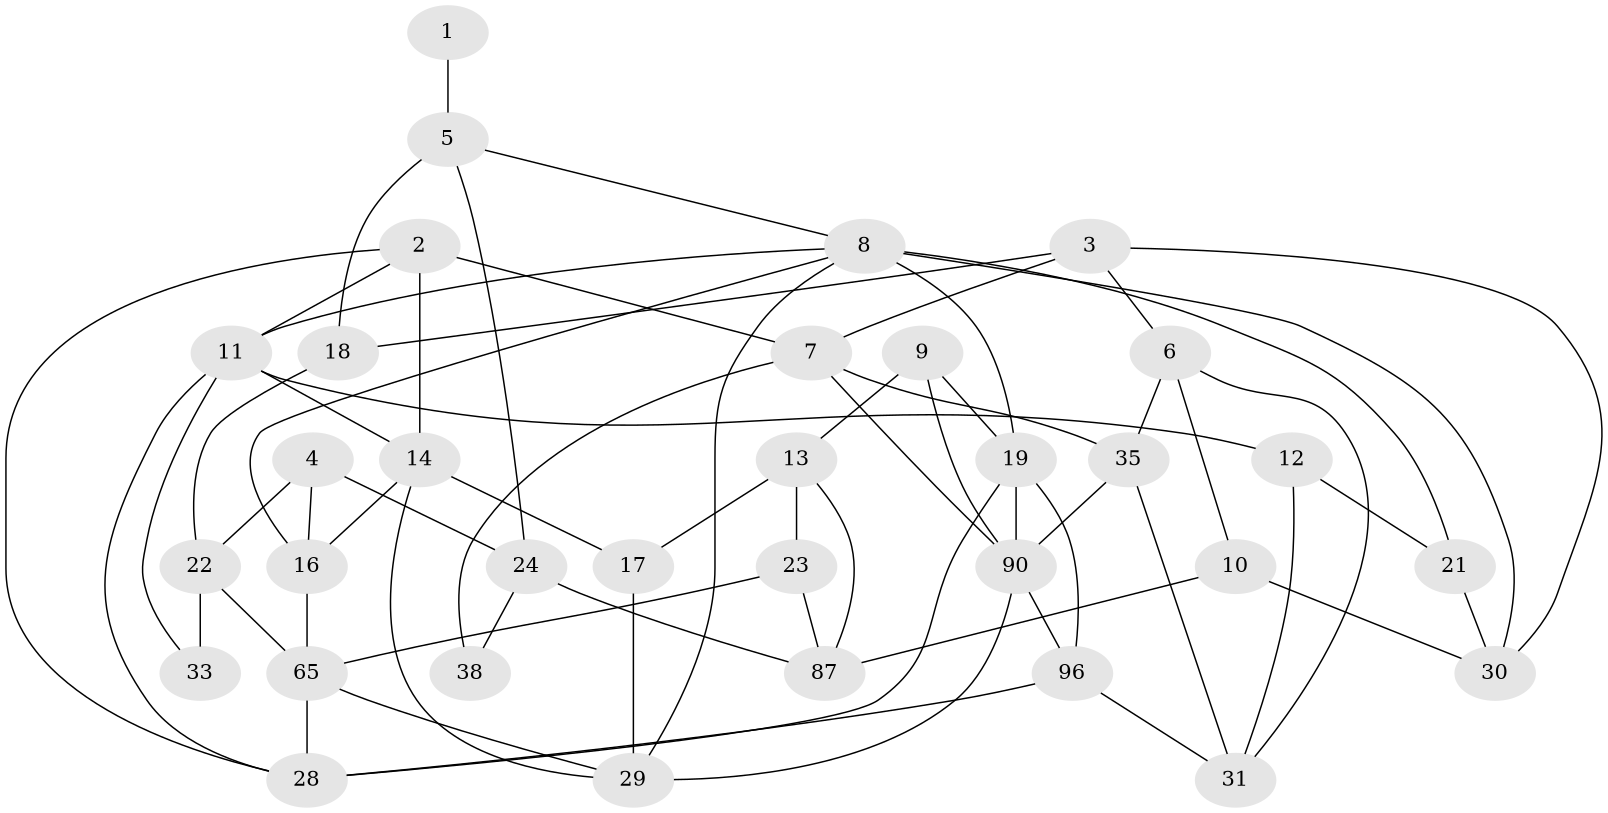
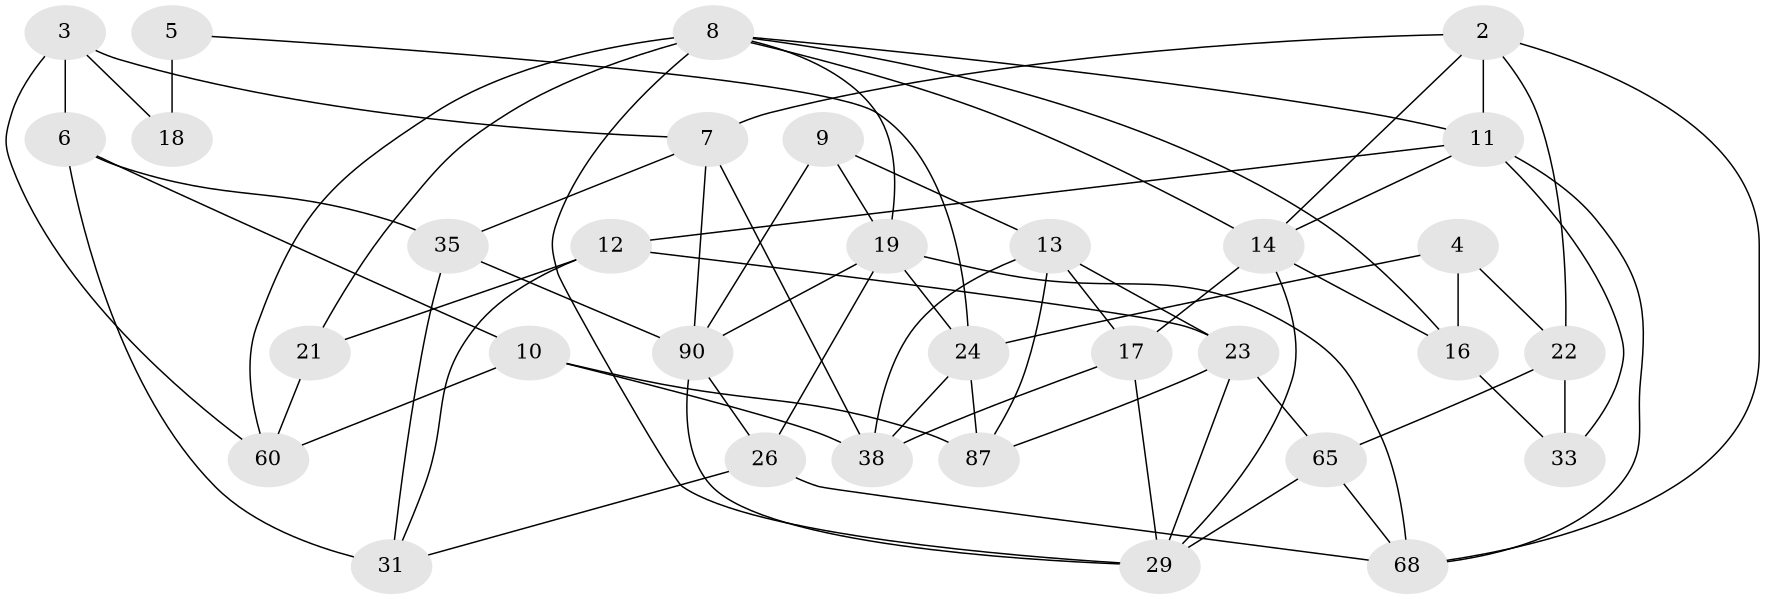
node "1": removed
edge "5" -- "8": now "14" -- "8"
edge "12" -- "23": added
edge "19" -- "24": added
edge "13" -- "38": added
edge "10" -- "38": added
edge "17" -- "38": added
edge "18" -- "22": now "2" -- "22"
edge "23" -- "29": added
edge "16" -- "65": now "16" -- "33"
node "96": label "96" -> "26"
node "30": label "30" -> "60"
node "28": label "28" -> "68"
